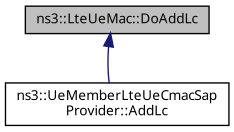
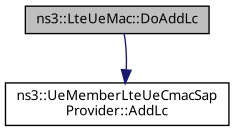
edge "ns3::UeMemberLteUeCmacSap Provider::AddLc" -> "ns3::LteUeMac::DoAddLc": reversed
